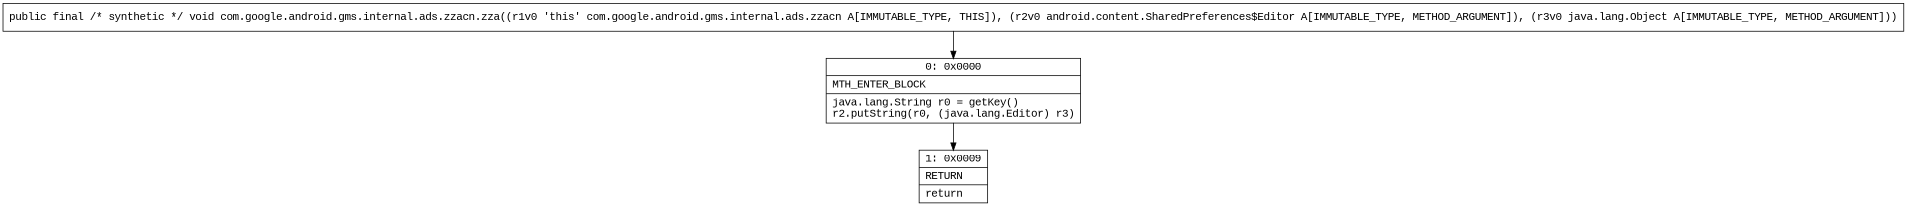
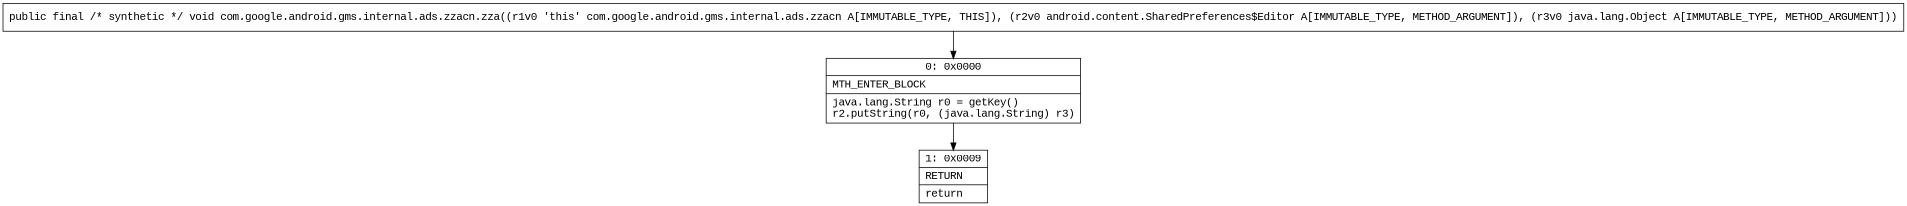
node "0: 0x0000": text "r2.putString(r0, (java.lang.Editor) r3)" -> "r2.putString(r0, (java.lang.String) r3)"
